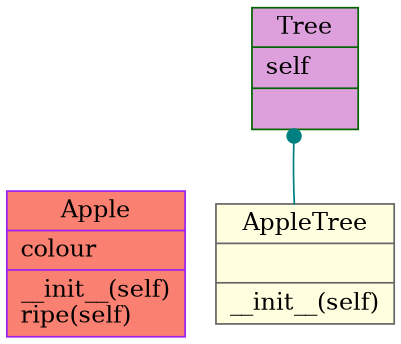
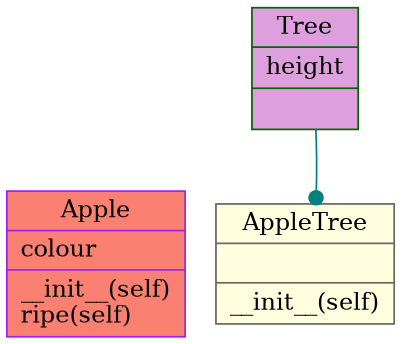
node "Tree": text "self" -> "height"
edge "AppleTree" -> "Tree": reversed
